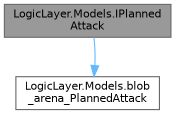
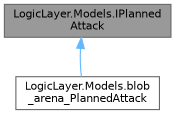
edge "LogicLayer.Models.IPlanned Attack" -> "LogicLayer.Models.blob _arena_PlannedAttack": reversed
